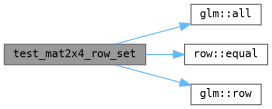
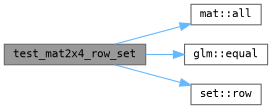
node "glm::all": label "glm::all" -> "mat::all"
node "row::equal": label "row::equal" -> "glm::equal"
node "glm::row": label "glm::row" -> "set::row"
